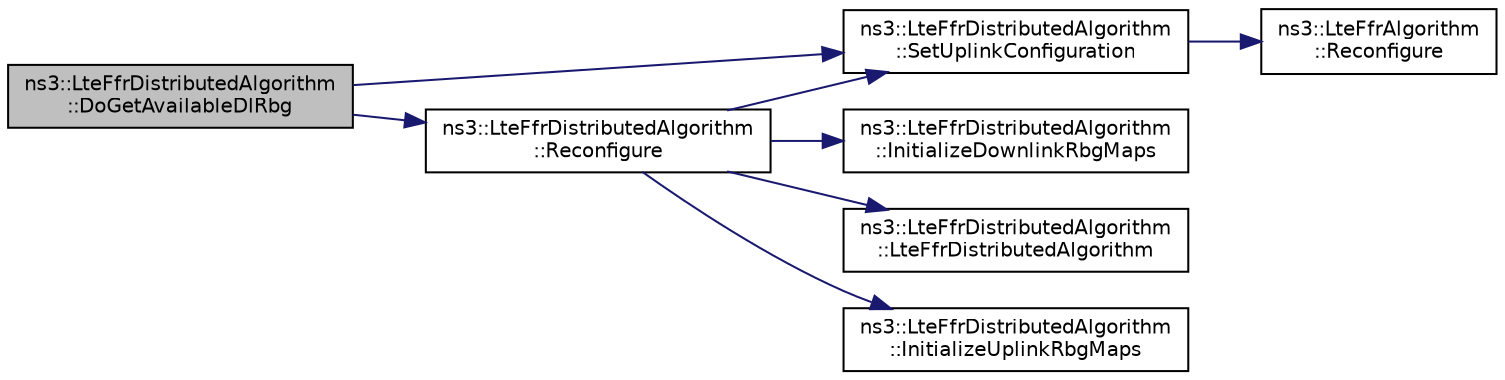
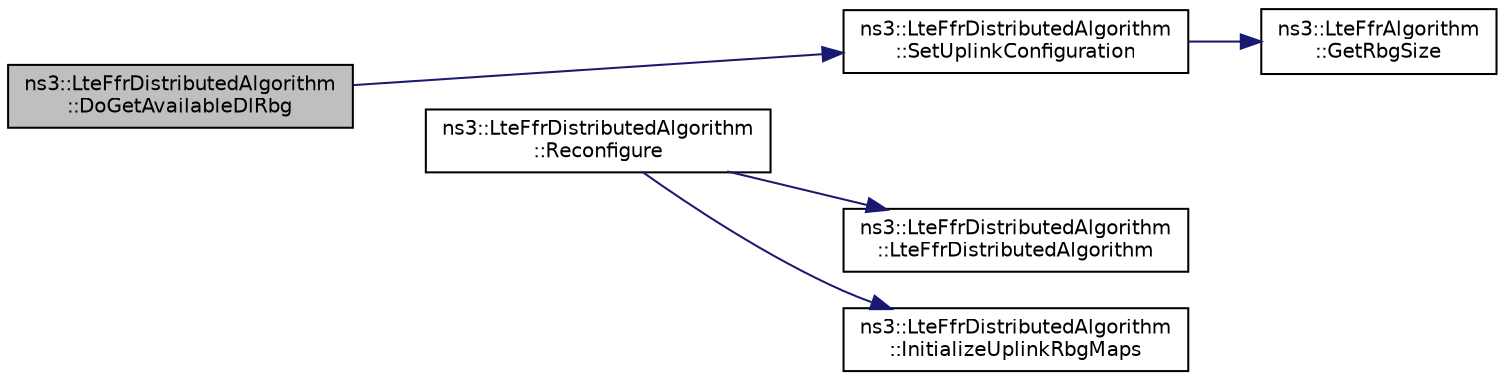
node "ns3::LteFfrAlgorithm ::Reconfigure": label "ns3::LteFfrAlgorithm ::Reconfigure" -> "ns3::LteFfrAlgorithm ::GetRbgSize"
edge "ns3::LteFfrDistributedAlgorithm ::Reconfigure" -> "ns3::LteFfrDistributedAlgorithm ::SetUplinkConfiguration": removed
edge "ns3::LteFfrDistributedAlgorithm ::DoGetAvailableDlRbg" -> "ns3::LteFfrDistributedAlgorithm ::Reconfigure": removed
node "ns3::LteFfrDistributedAlgorithm ::InitializeDownlinkRbgMaps": removed
